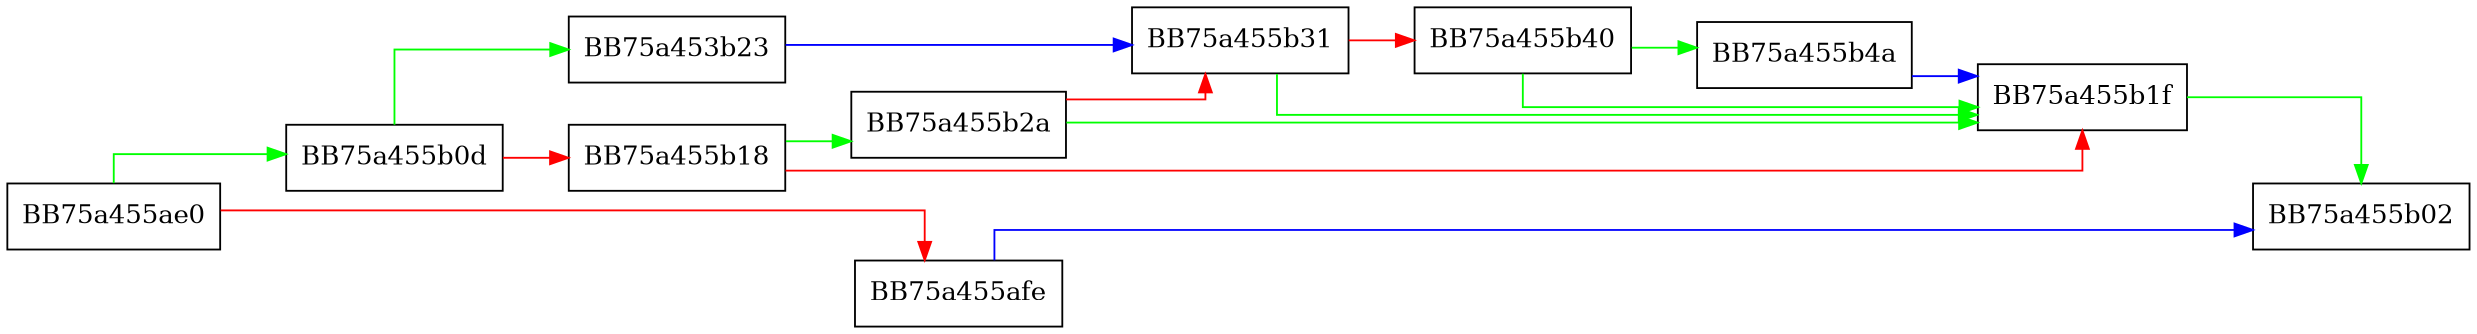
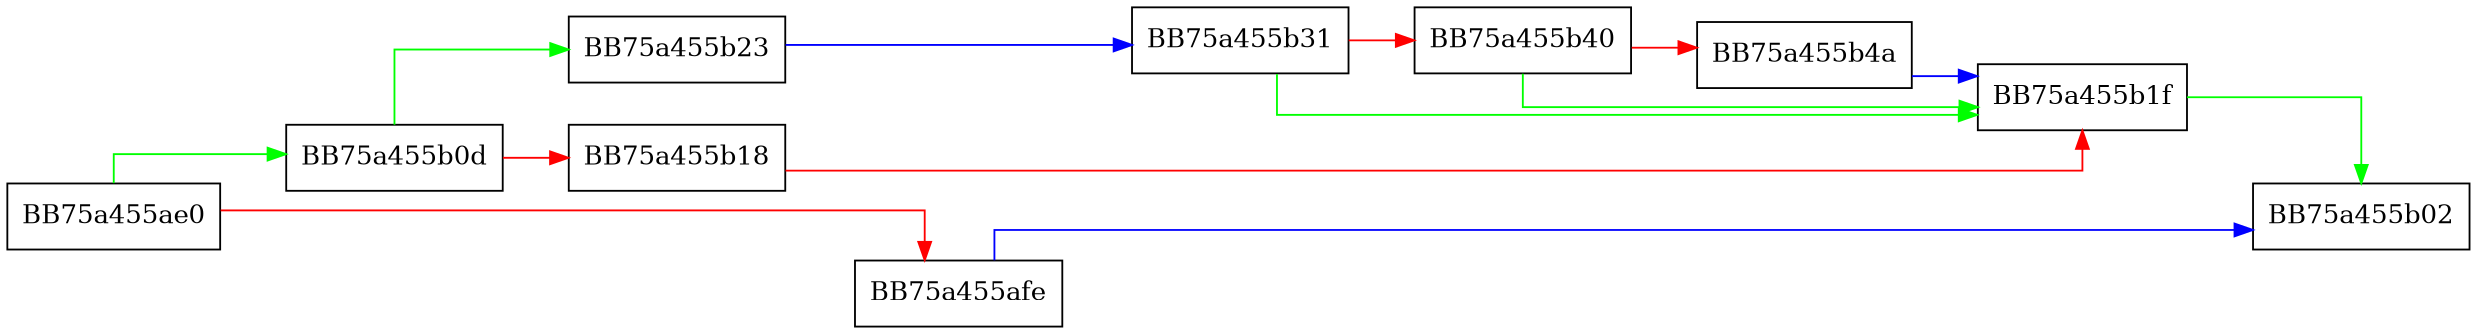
edge "BB75a455b40" -> "BB75a455b4a": color green -> red
node "BB75a453b23": label "BB75a453b23" -> "BB75a455b23"
node "BB75a455b2a": removed
